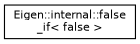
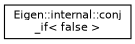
node "Eigen::internal::false _if< false >": label "Eigen::internal::false _if< false >" -> "Eigen::internal::conj _if< false >"
